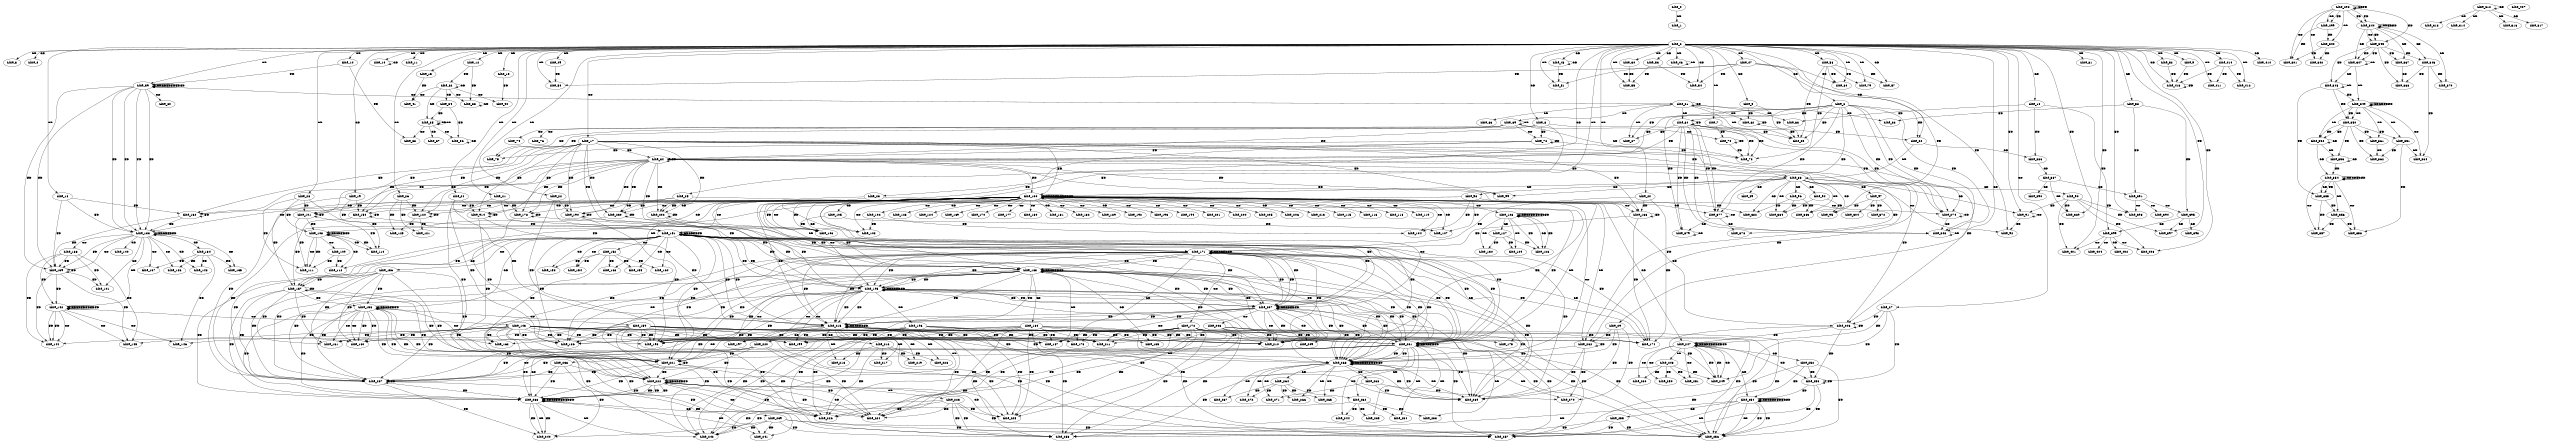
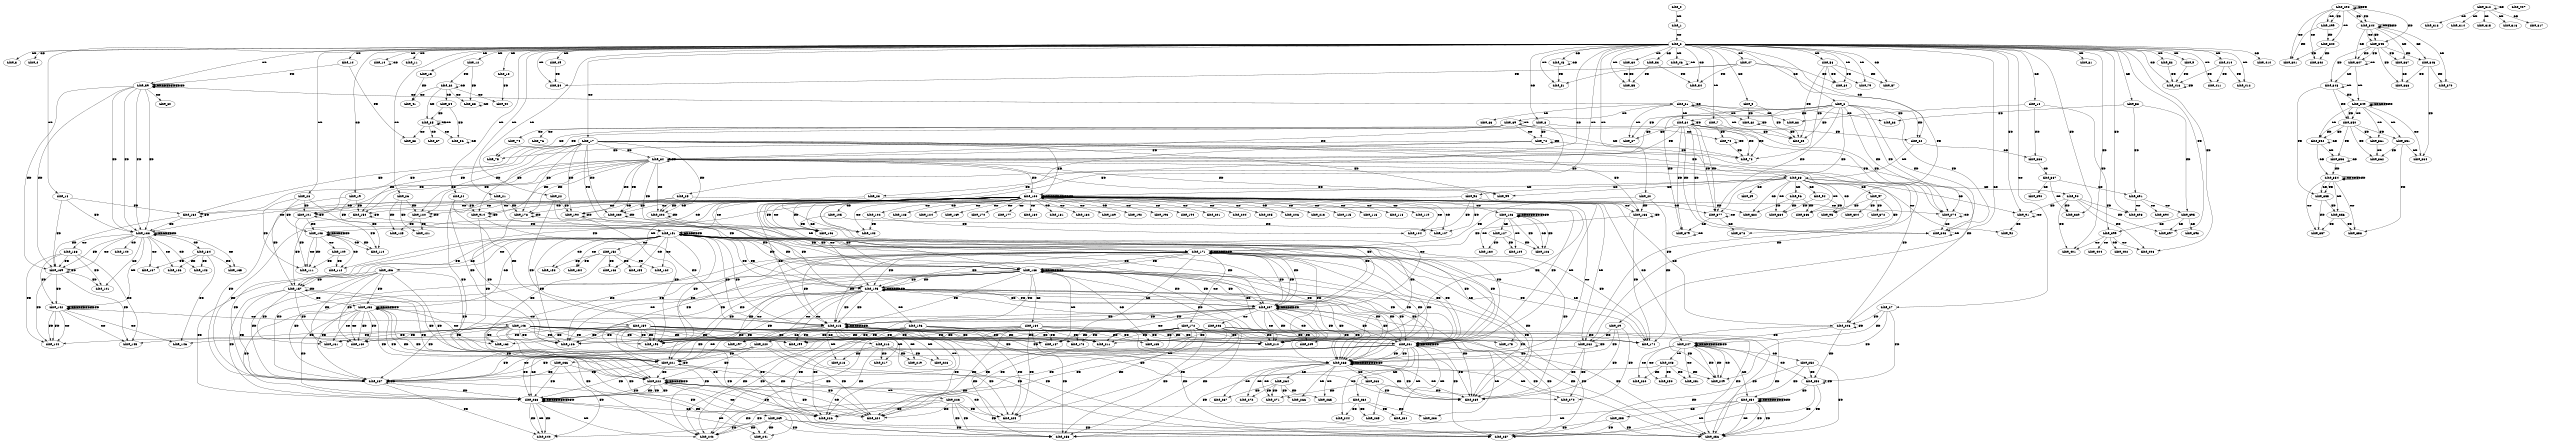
node "Line_315": added
edge "Line_1" -> "Line_2": added, label "CD"
edge "Line_47" -> "Line_92": removed, label "FD"
edge "Line_264" -> "Line_232": now "Line_264" -> "Line_271"
